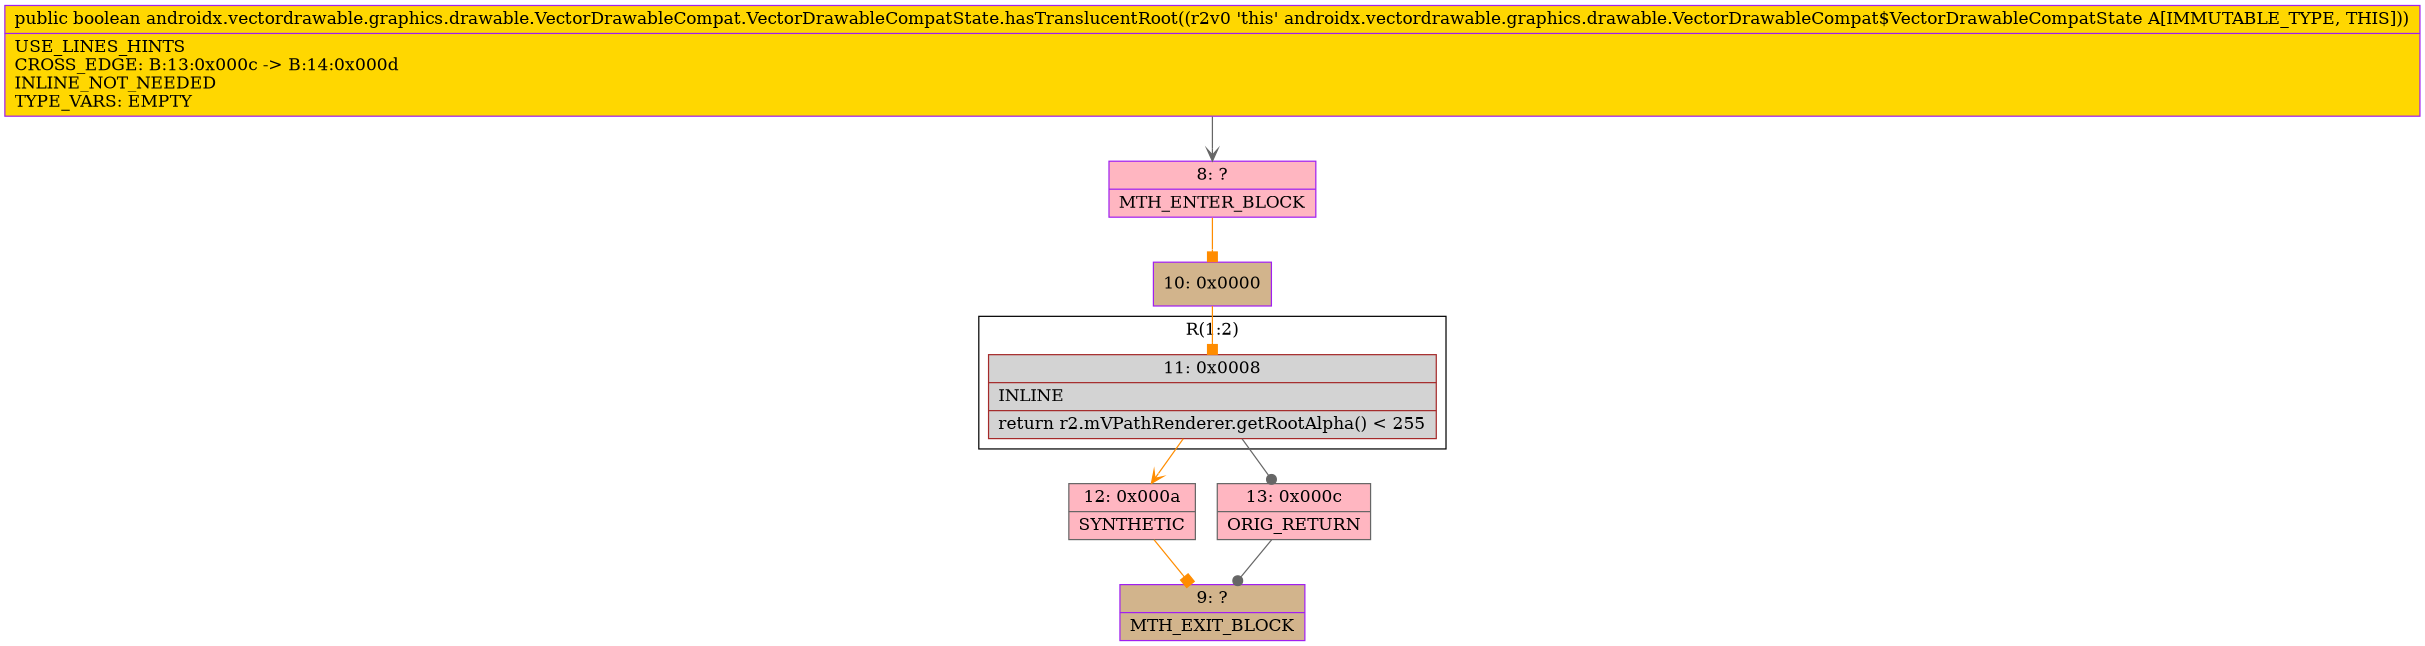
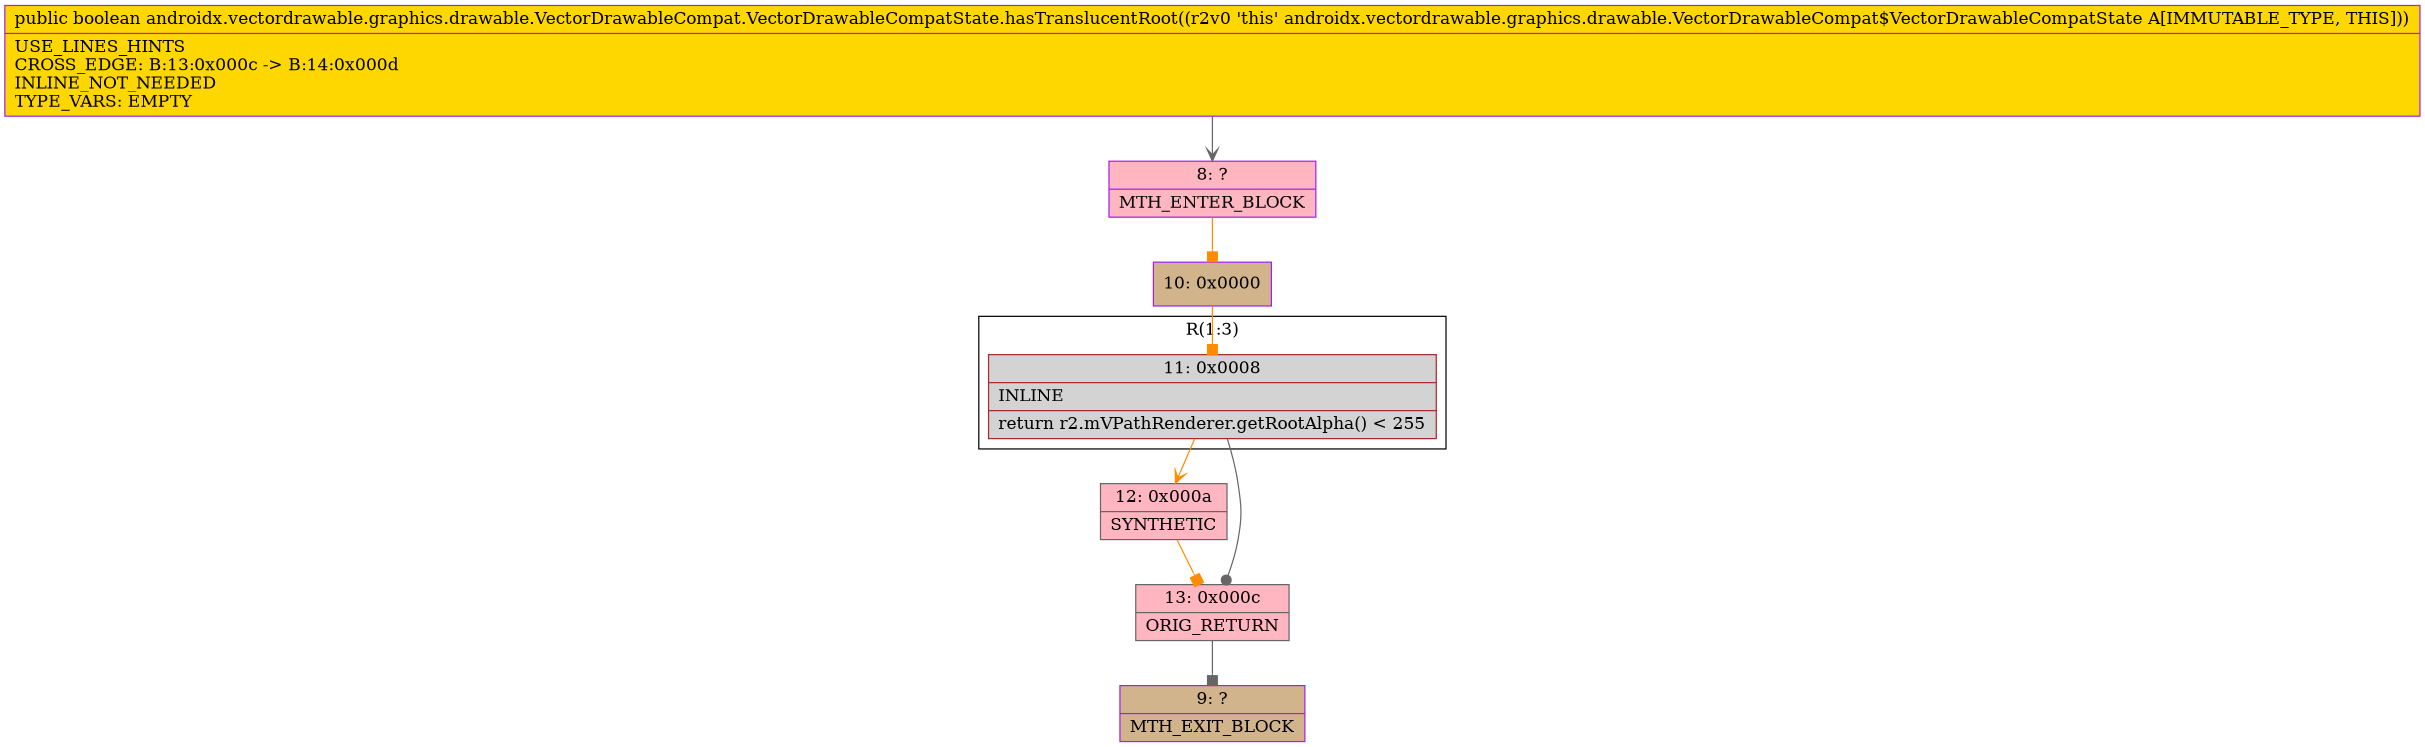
cluster "R(1:2)": label "R(1:2)" -> "R(1:3)"
edge "12: 0x000a" -> "9: ?": now "12: 0x000a" -> "13: 0x000c"
edge "13: 0x000c" -> "9: ?": arrowhead dot -> box
